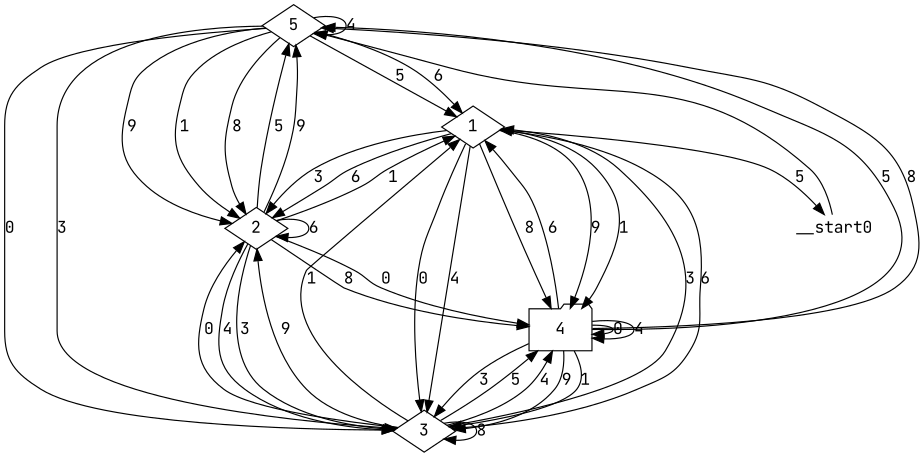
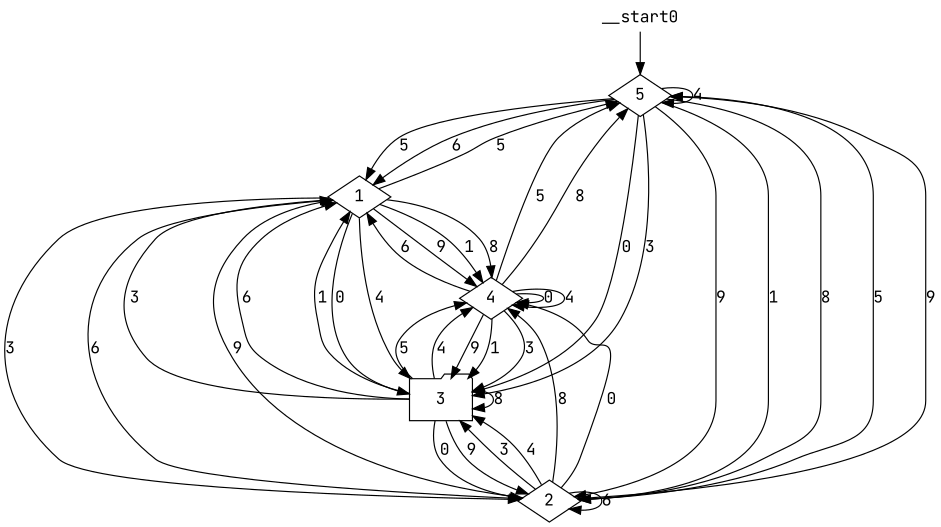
edge "1" -> "__start0": now "1" -> "5"
edge "2" -> "1": label "1" -> "9"
node "4": shape folder -> diamond
node "3": shape diamond -> folder
